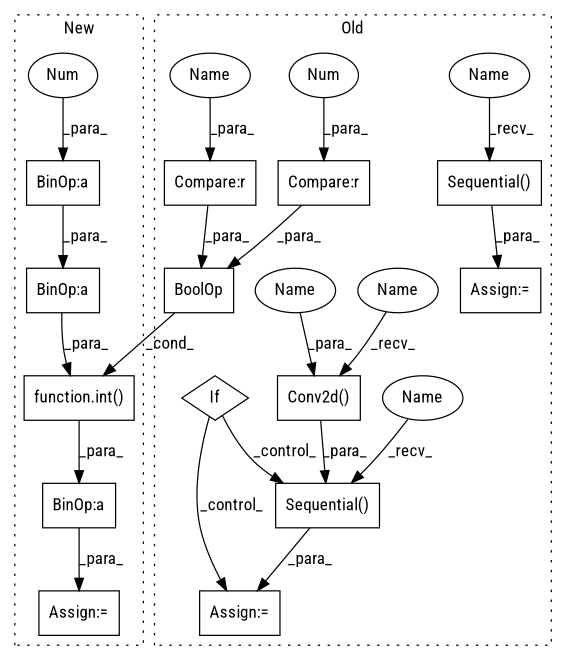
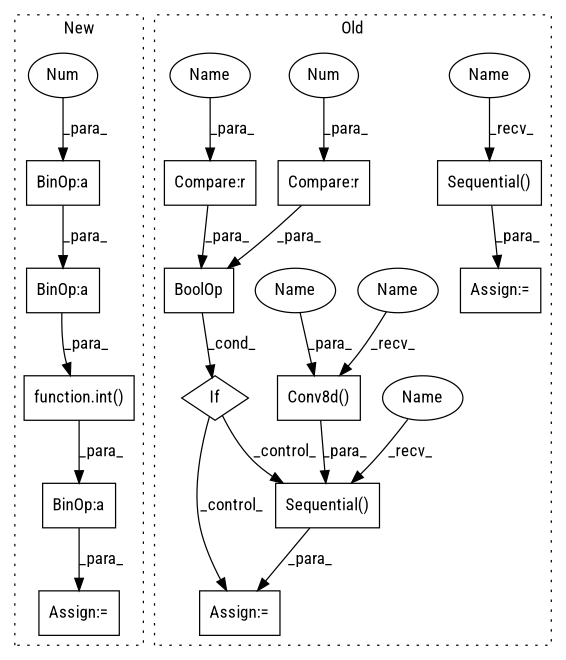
edge "BoolOp" -> "function.int()": now "BoolOp" -> "If"
node "Conv2d()": label "Conv2d()" -> "Conv8d()"
